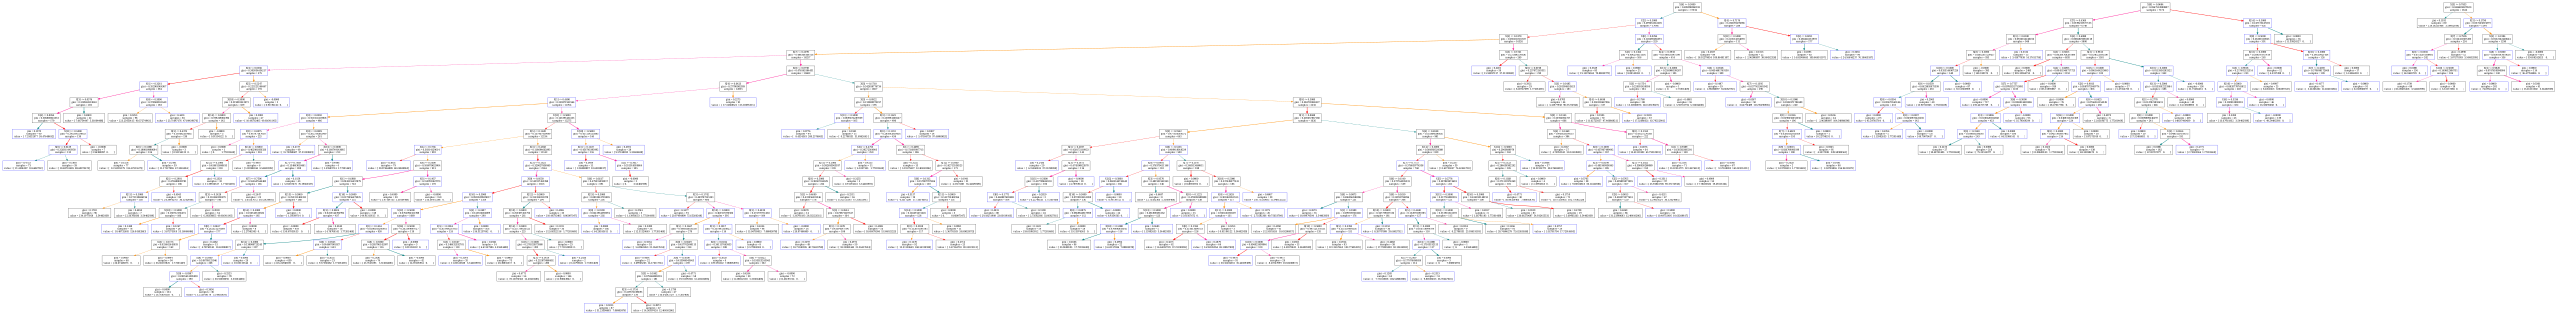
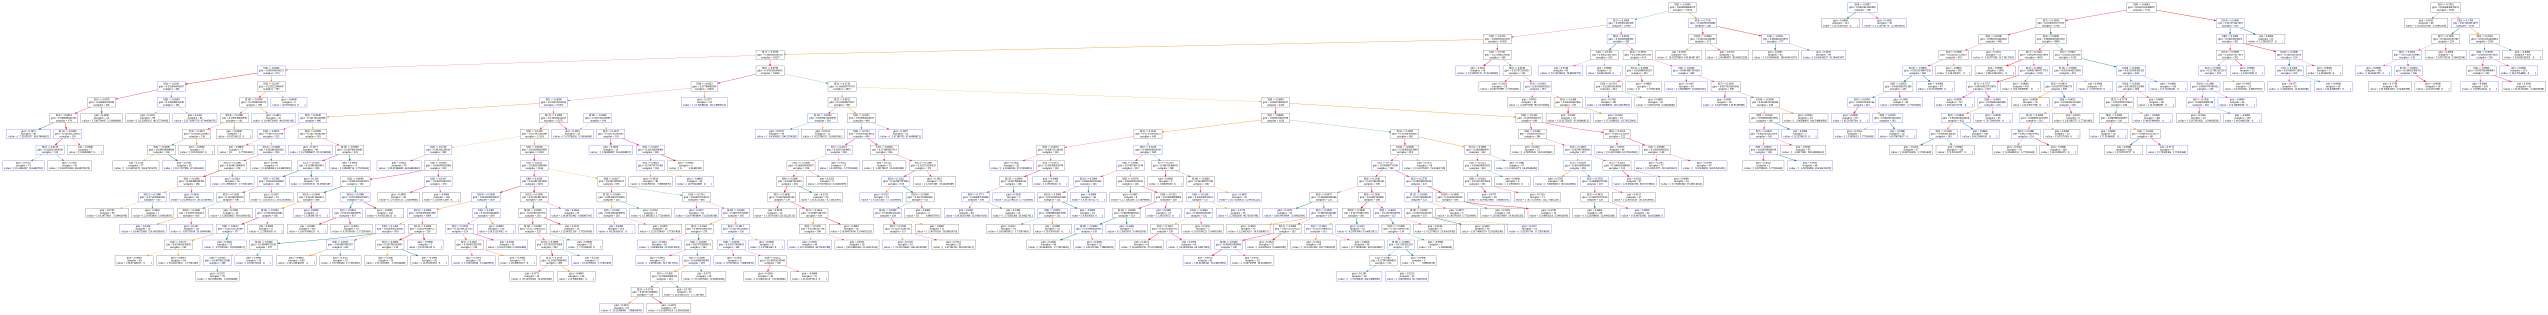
edge "X[11] <= 0.5000 gini = 0.145395452255 samples = 12275" -> "X[10] <= 0.5000 gini = 0.457214553883 samples = 144": now "X[11] <= 0.5000 gini = 0.145395452255 samples = 12275" -> "gini = 0.4591 samples = 28 value = [ 9.57538282  5.31604408]"
edge "X[3] <= 0.1742 gini = 0.499797255191 samples = 486" -> "X[3] <= 0.4819 gini = 0.274770751463 samples = 104": now "X[5] <= 0.3457 gini = 0.351916059864 samples = 105" -> "X[3] <= 0.4819 gini = 0.274770751463 samples = 104"
edge "X[8] <= 0.5000 gini = 0.149709125946 samples = 268" -> "X[0] <= 0.0387 gini = 0.0925614205993 samples = 190": removed
